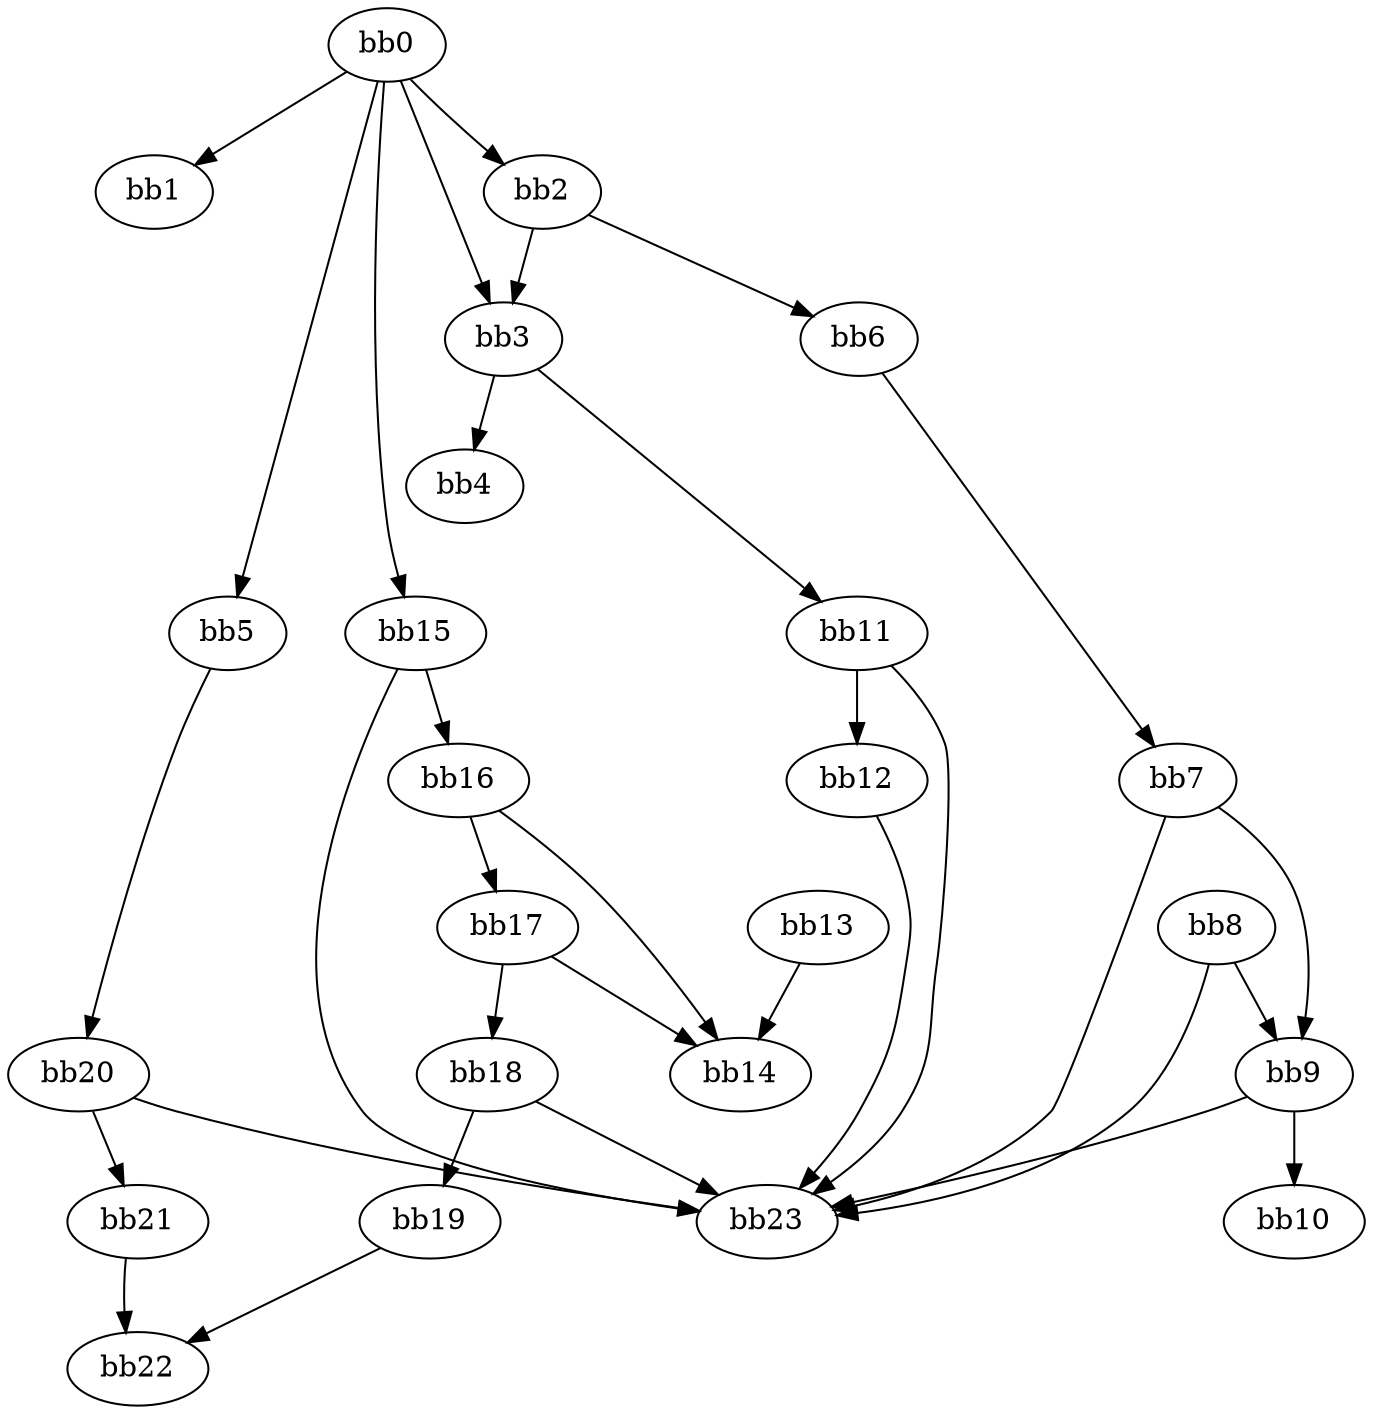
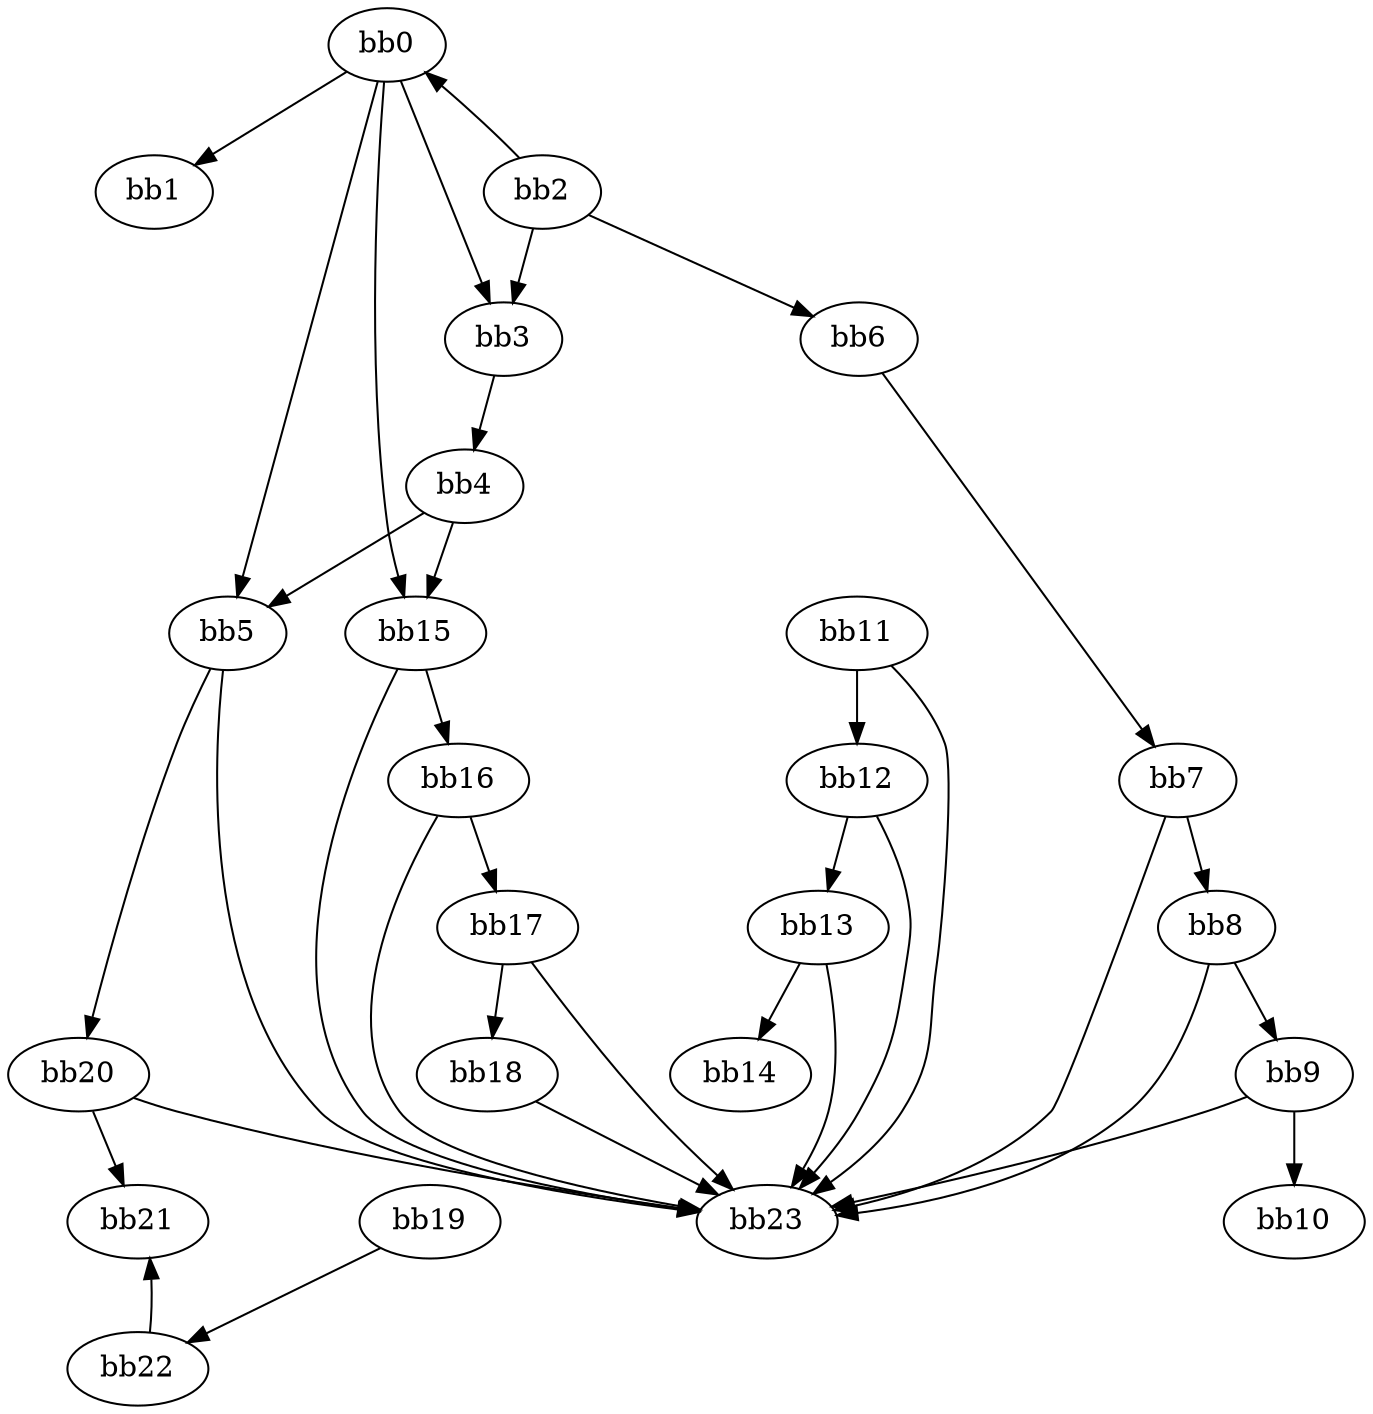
edge "bb0" -> "bb2": reversed
edge "bb3" -> "bb11": removed
edge "bb4" -> "bb15": added
edge "bb4" -> "bb5": added
edge "bb12" -> "bb13": added
edge "bb7" -> "bb9": now "bb7" -> "bb8"
edge "bb16" -> "bb14": now "bb16" -> "bb23"
edge "bb17" -> "bb14": now "bb17" -> "bb23"
edge "bb13" -> "bb23": added
edge "bb5" -> "bb23": added
edge "bb18" -> "bb19": removed
edge "bb21" -> "bb22": reversed
